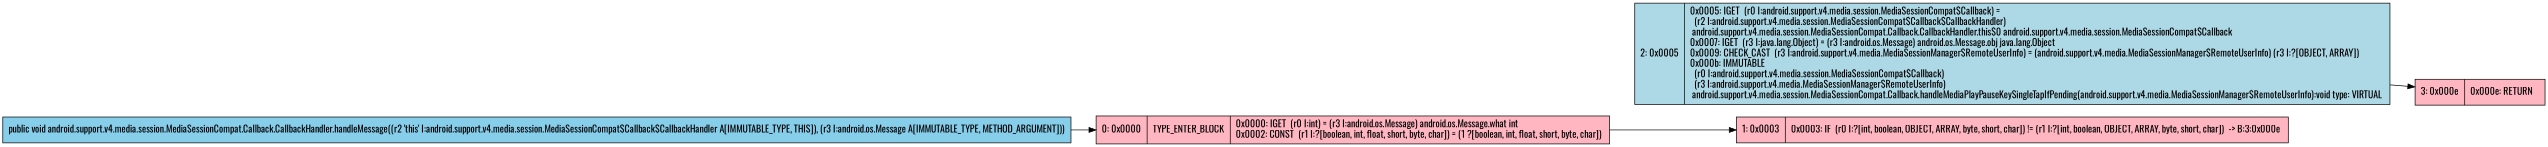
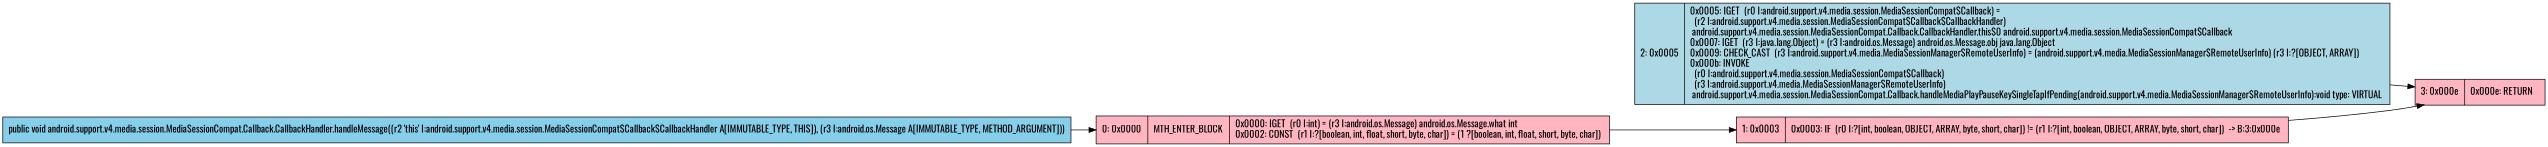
node "2: 0x0005": text "0x000b: IMMUTABLE" -> "0x000b: INVOKE"
edge "1: 0x0003" -> "3: 0x000e": added
node "0: 0x0000": text "TYPE_ENTER_BLOCK" -> "MTH_ENTER_BLOCK"
